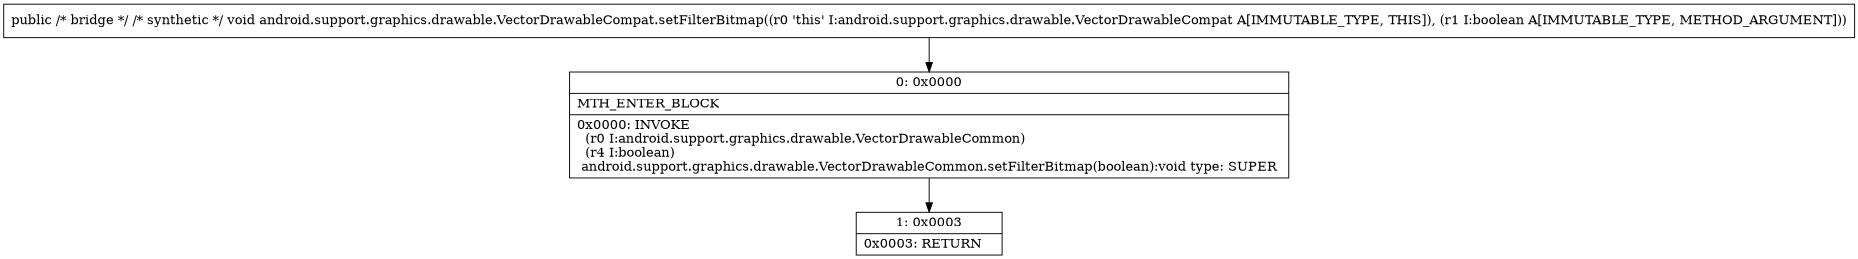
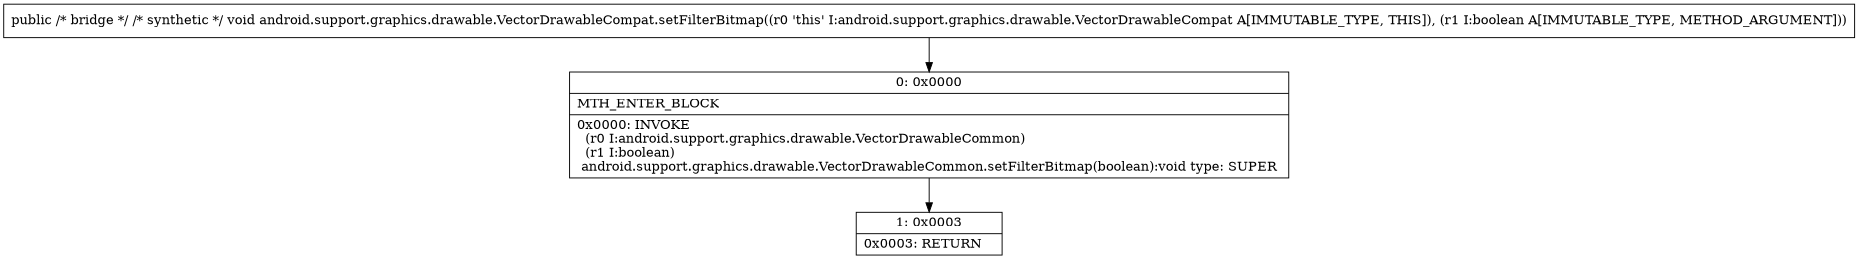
node "0: 0x0000": text "(r4 I:boolean)" -> "(r1 I:boolean)"
